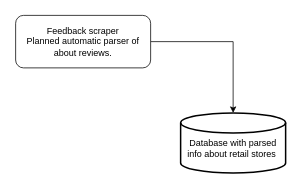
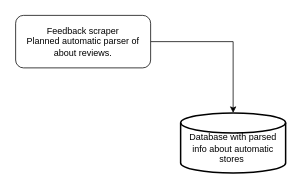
node "Database with parsed info about retail stores": label "Database with parsed info about retail stores" -> "Database with parsed info about automatic stores"
